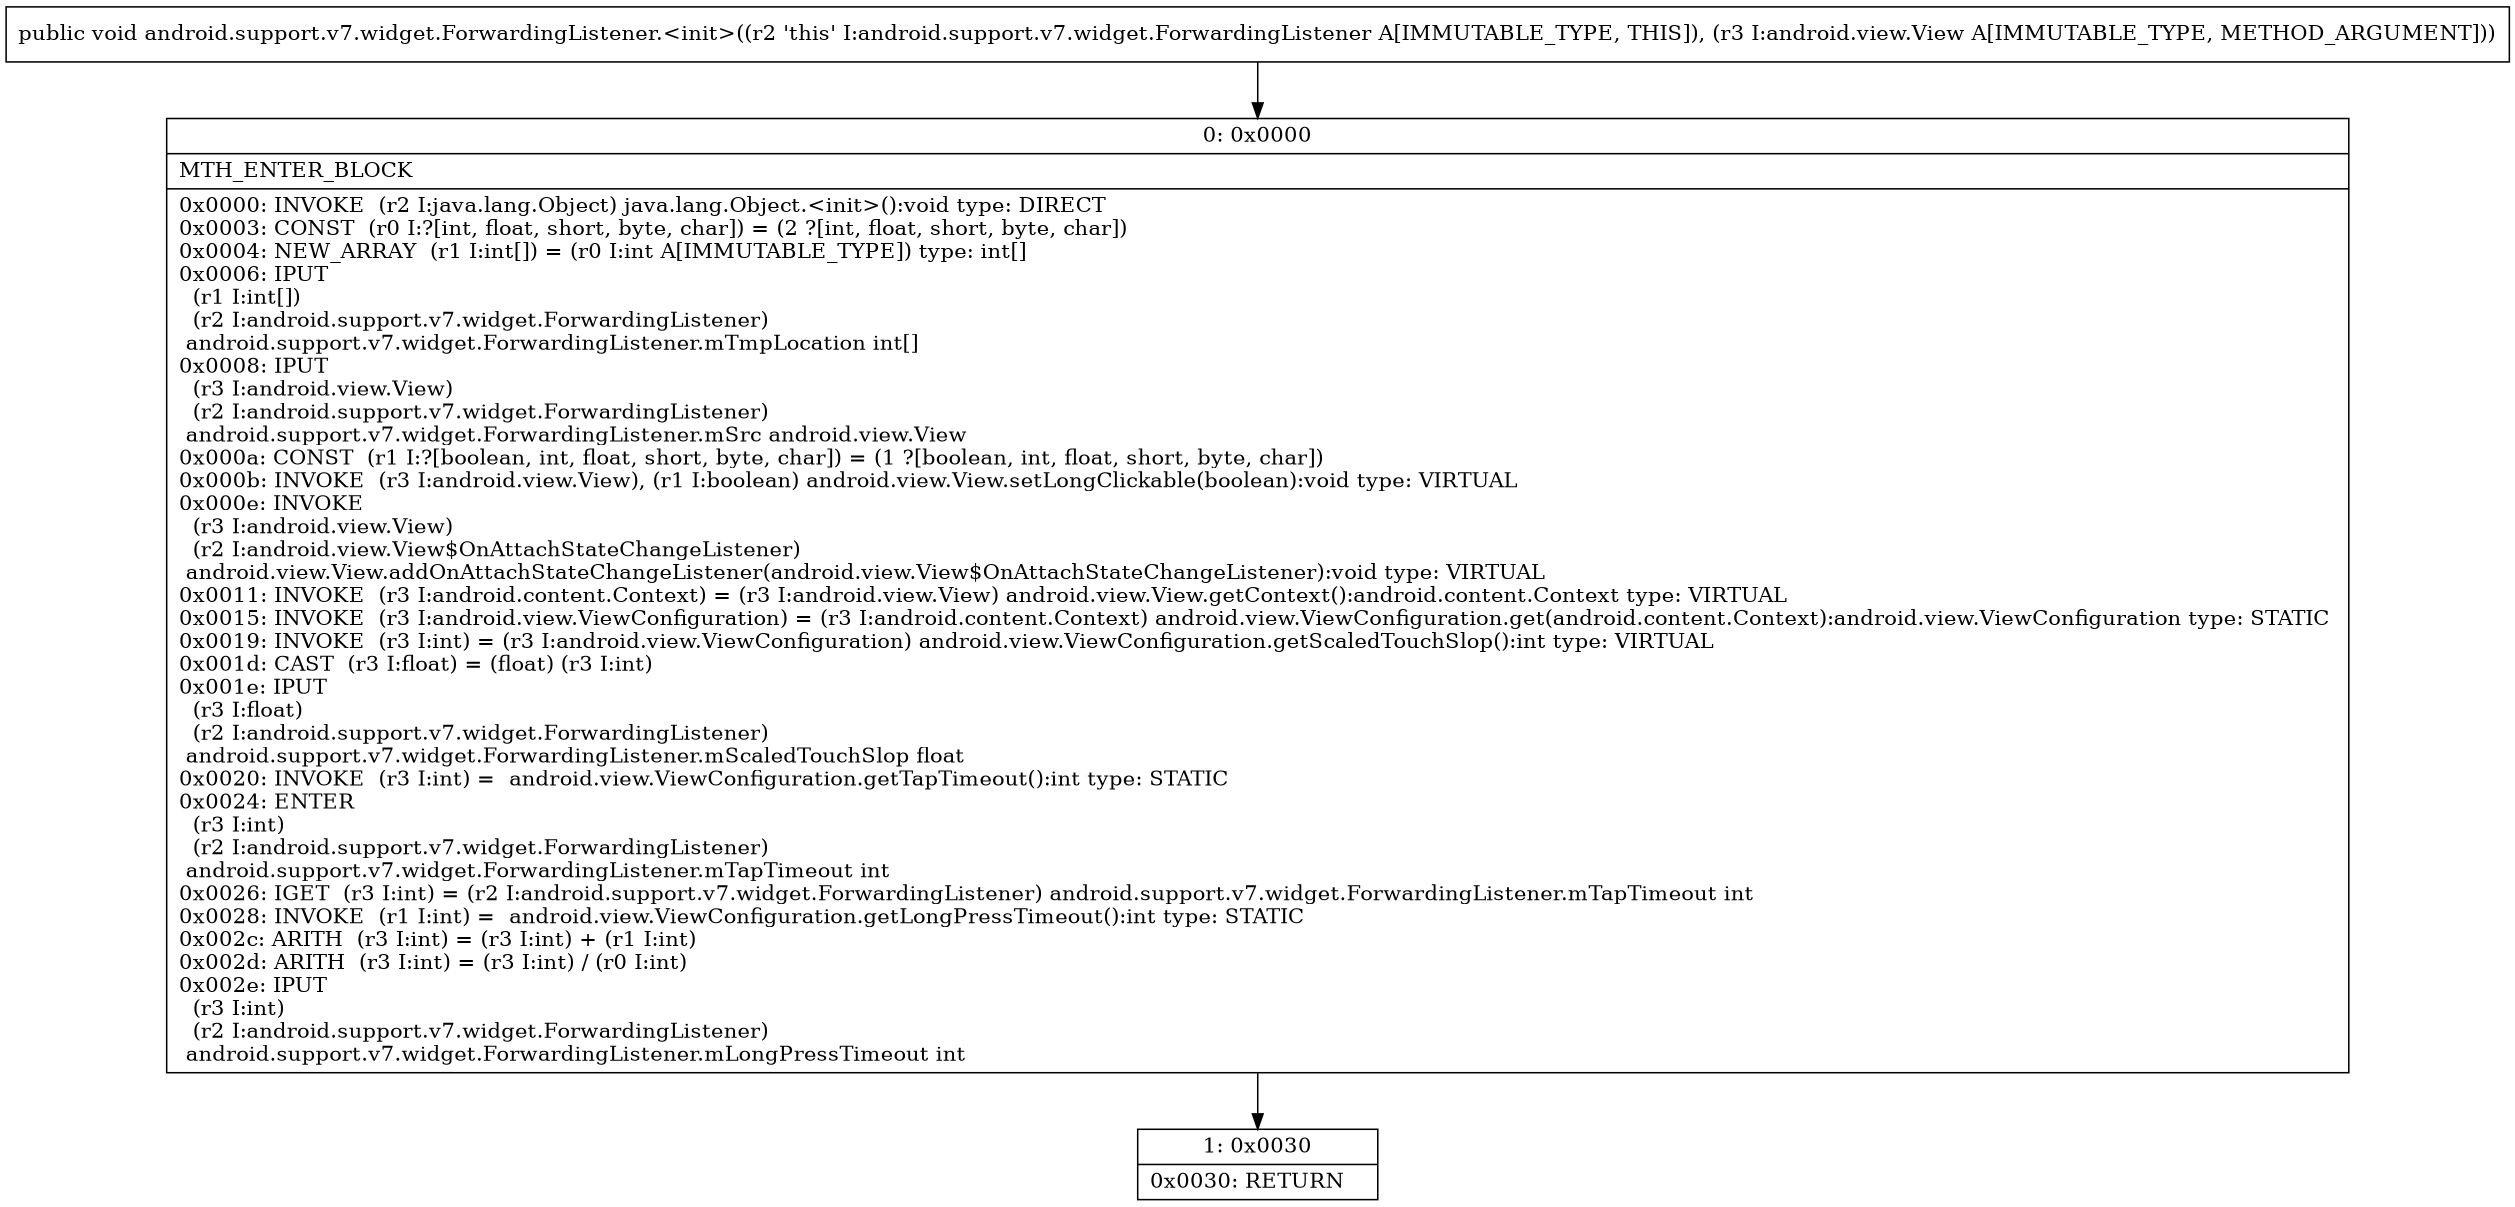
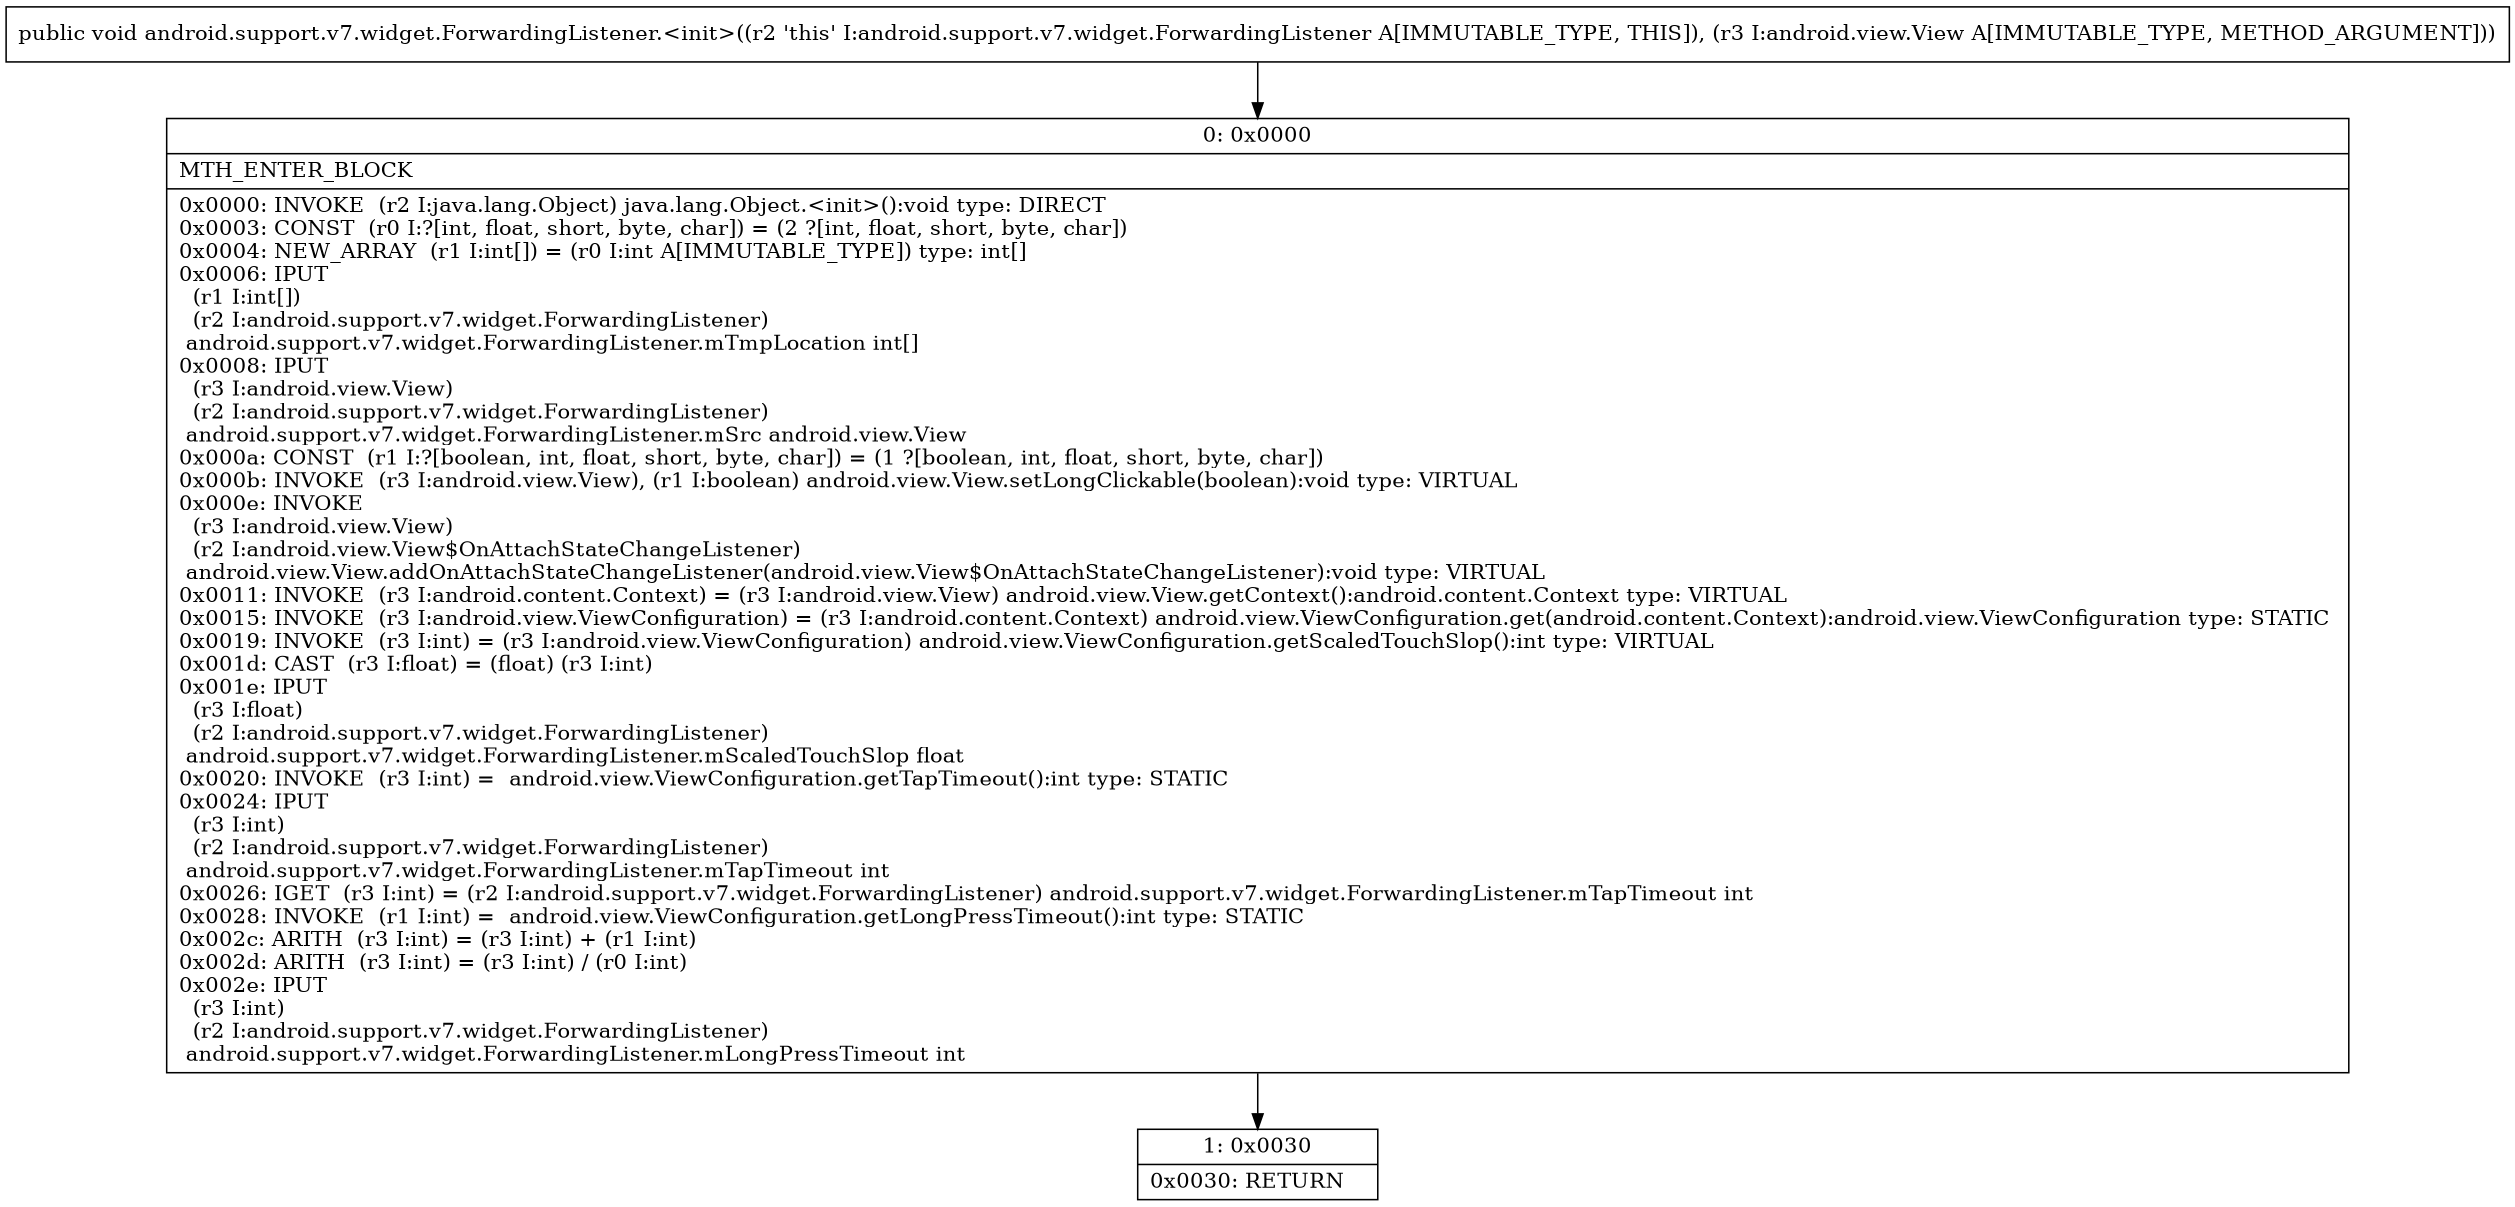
node "0: 0x0000": text "0x0024: ENTER" -> "0x0024: IPUT"
